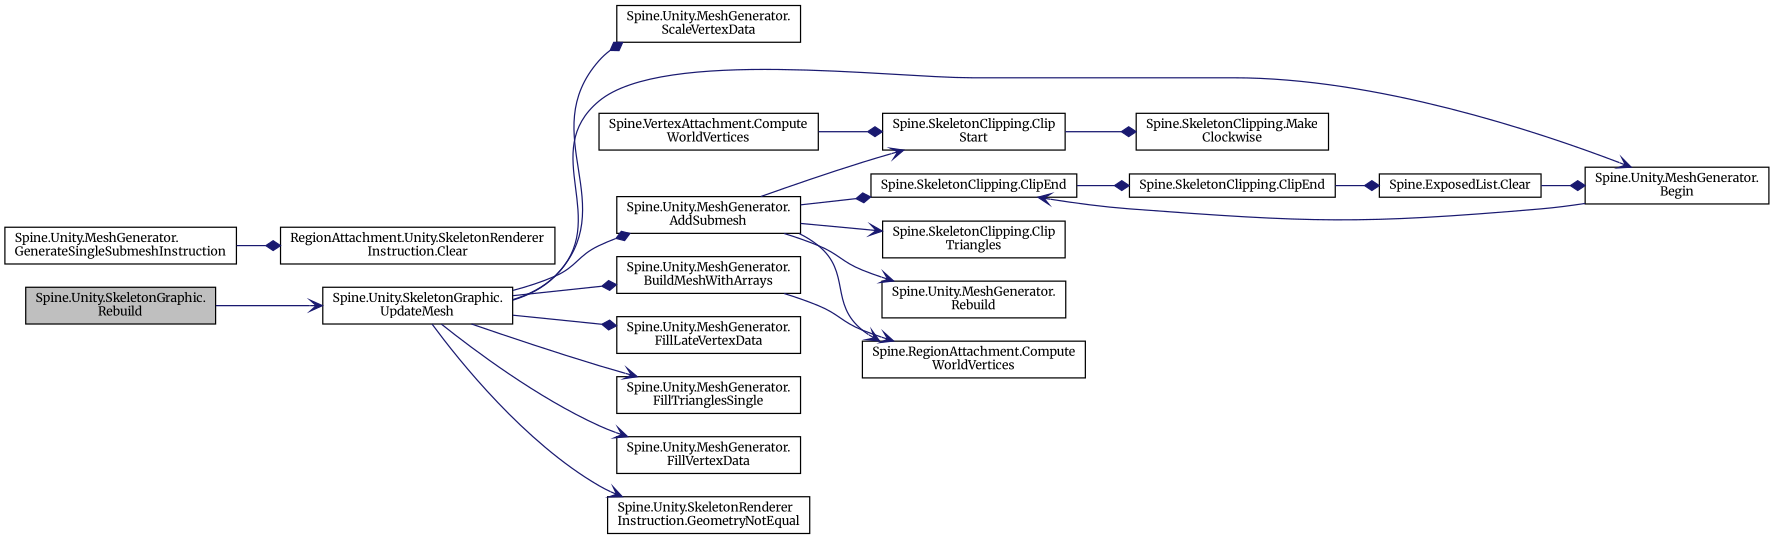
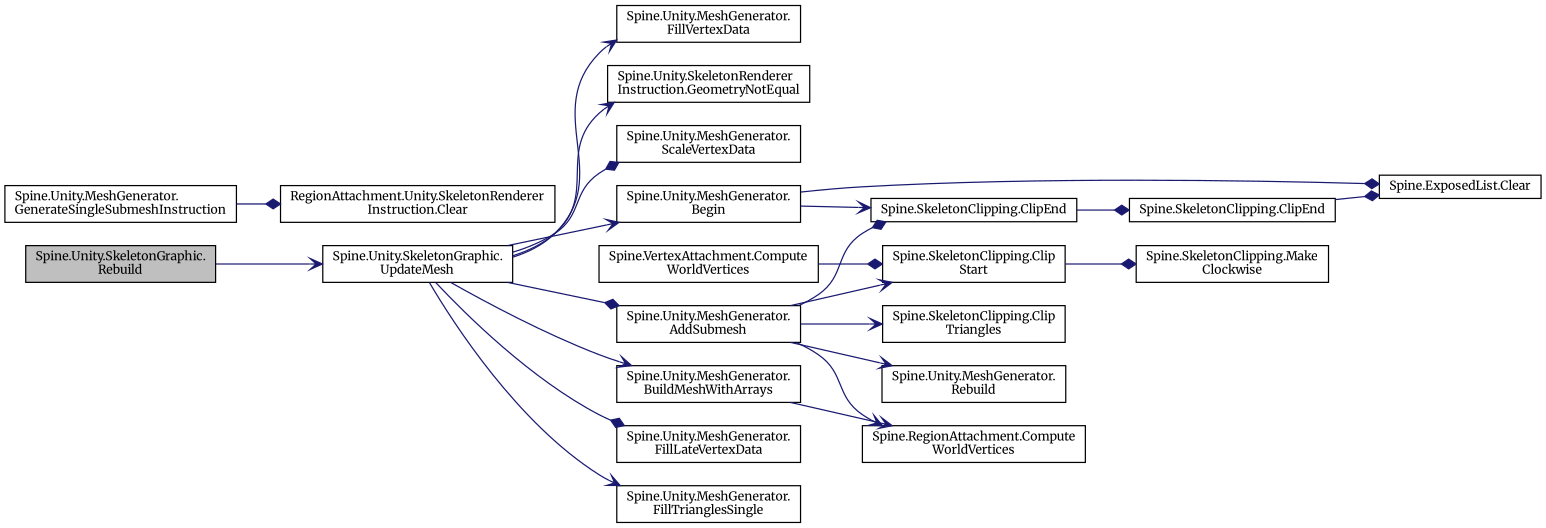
edge "Spine.ExposedList.Clear" -> "Spine.Unity.MeshGenerator. Begin": reversed
edge "Spine.Unity.SkeletonGraphic. UpdateMesh" -> "Spine.Unity.MeshGenerator. BuildMeshWithArrays": arrowhead diamond -> vee
